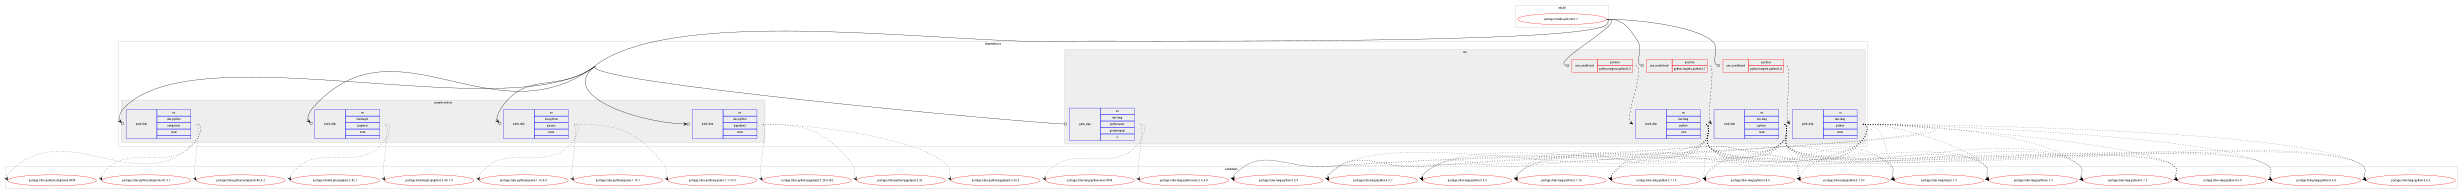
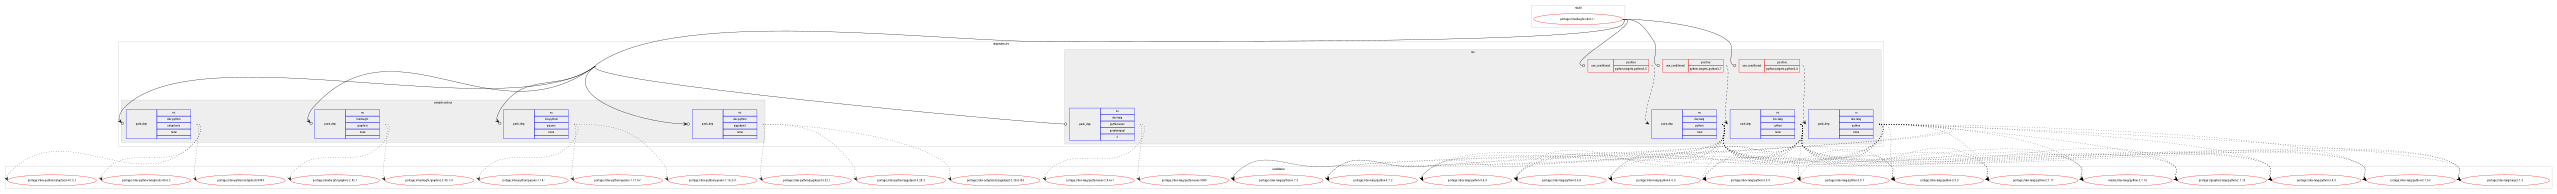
node "portage://dev-python/pygobject-2.28.6-r55": label "portage://dev-python/pygobject-2.28.6-r55" -> "portage://dev-setuptools/pygobject-2.28.6-r55"
node "portage://dev-lang/python-2.7.16": label "portage://dev-lang/python-2.7.16" -> "media://dev-lang/python-2.7.16"
node "portage://dev-lang/python-2.7.15": label "portage://dev-lang/python-2.7.15" -> "portage://graphviz-lang/python-2.7.15"
node "portage://dev-lang/python-2.7.17": added
node "portage://lang-lang/python-3.6.8": label "portage://lang-lang/python-3.6.8" -> "portage://dev-lang/python-3.6.8"
